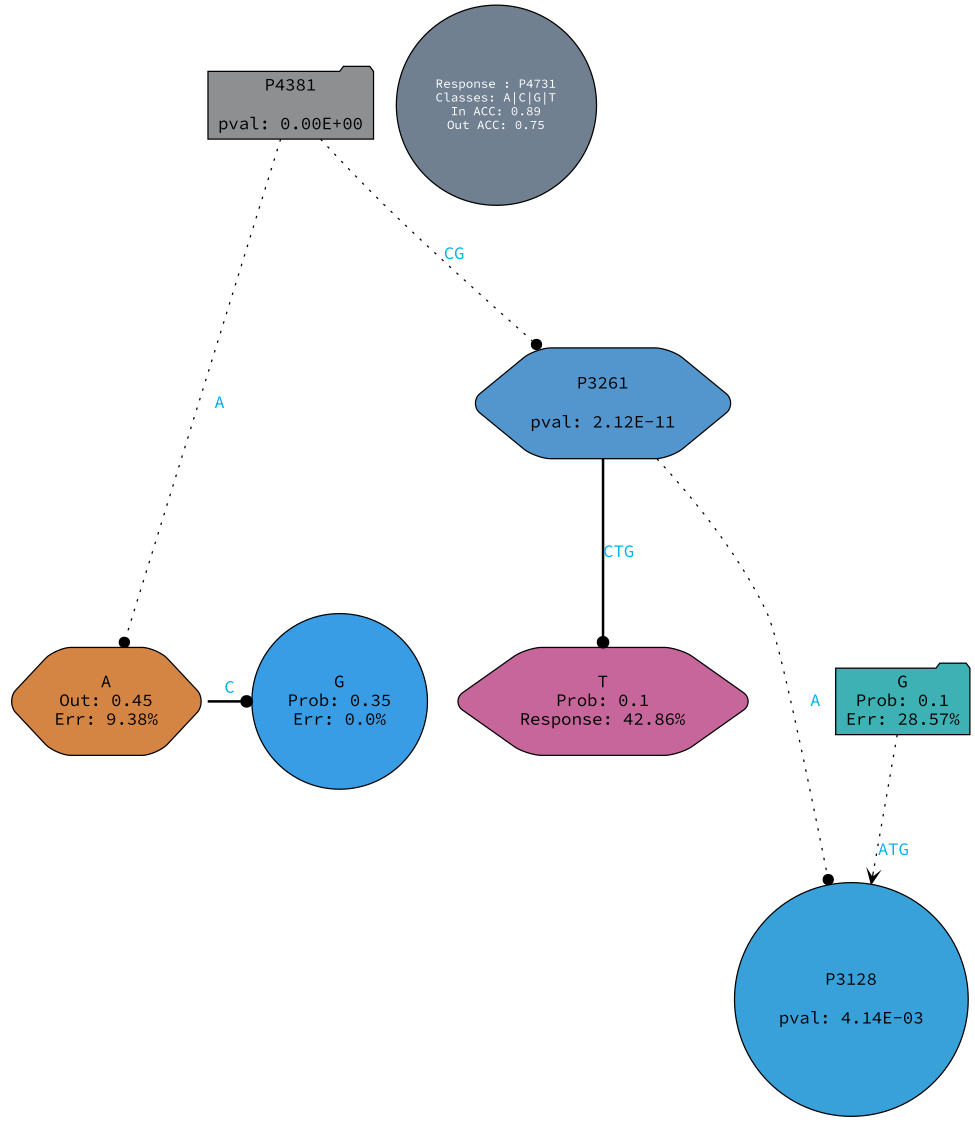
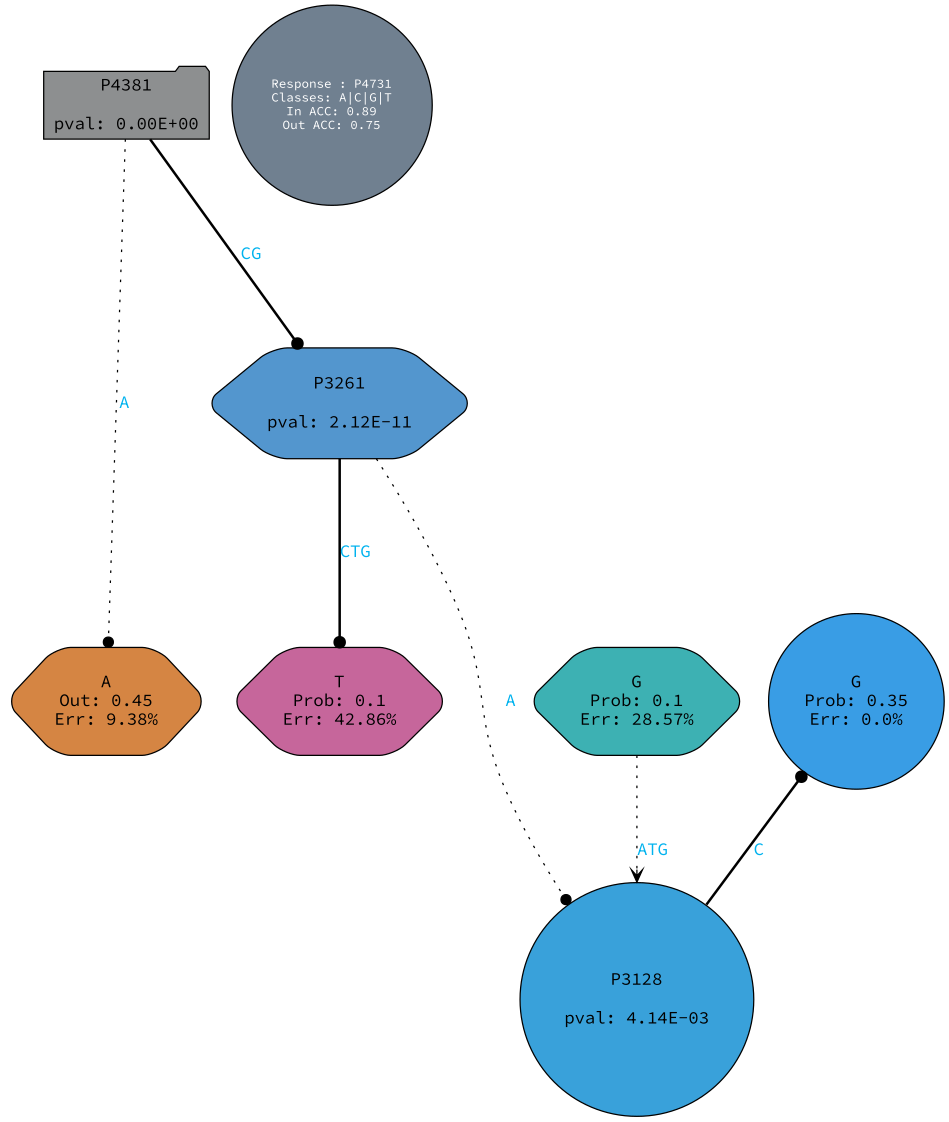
edge "P4381 pval: 0.00E+00" -> "P3261 pval: 2.12E-11": style dotted -> bold
edge "A Out: 0.45 Err: 9.38%" -> "G Prob: 0.35 Err: 0.0%": now "P3128 pval: 4.14E-03" -> "G Prob: 0.35 Err: 0.0%"
node "T Prob: 0.1 Response: 42.86%": label "T Prob: 0.1 Response: 42.86%" -> "T Prob: 0.1 Err: 42.86%"
node "G Prob: 0.1 Err: 28.57%": shape folder -> hexagon
